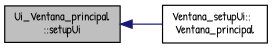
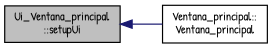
node "Ventana_setupUi:: Ventana_principal": label "Ventana_setupUi:: Ventana_principal" -> "Ventana_principal:: Ventana_principal"
